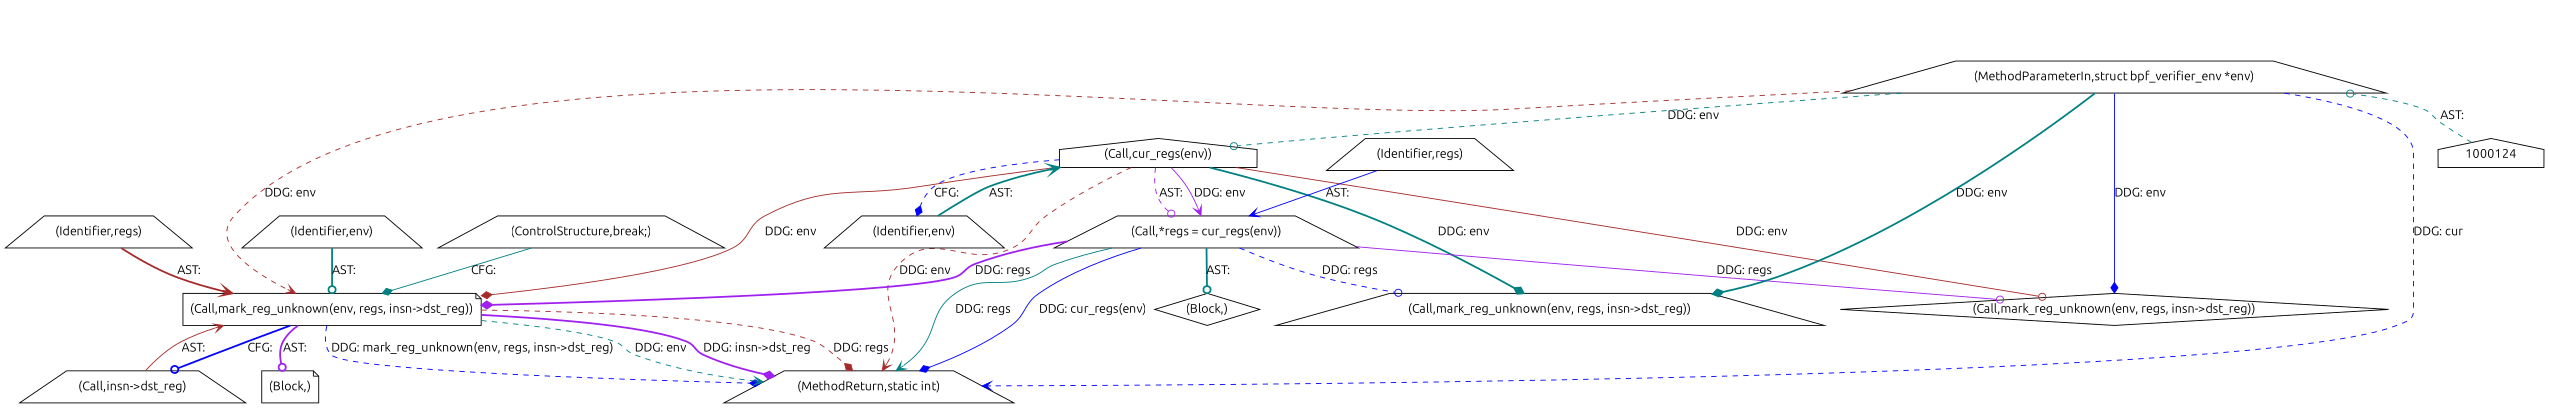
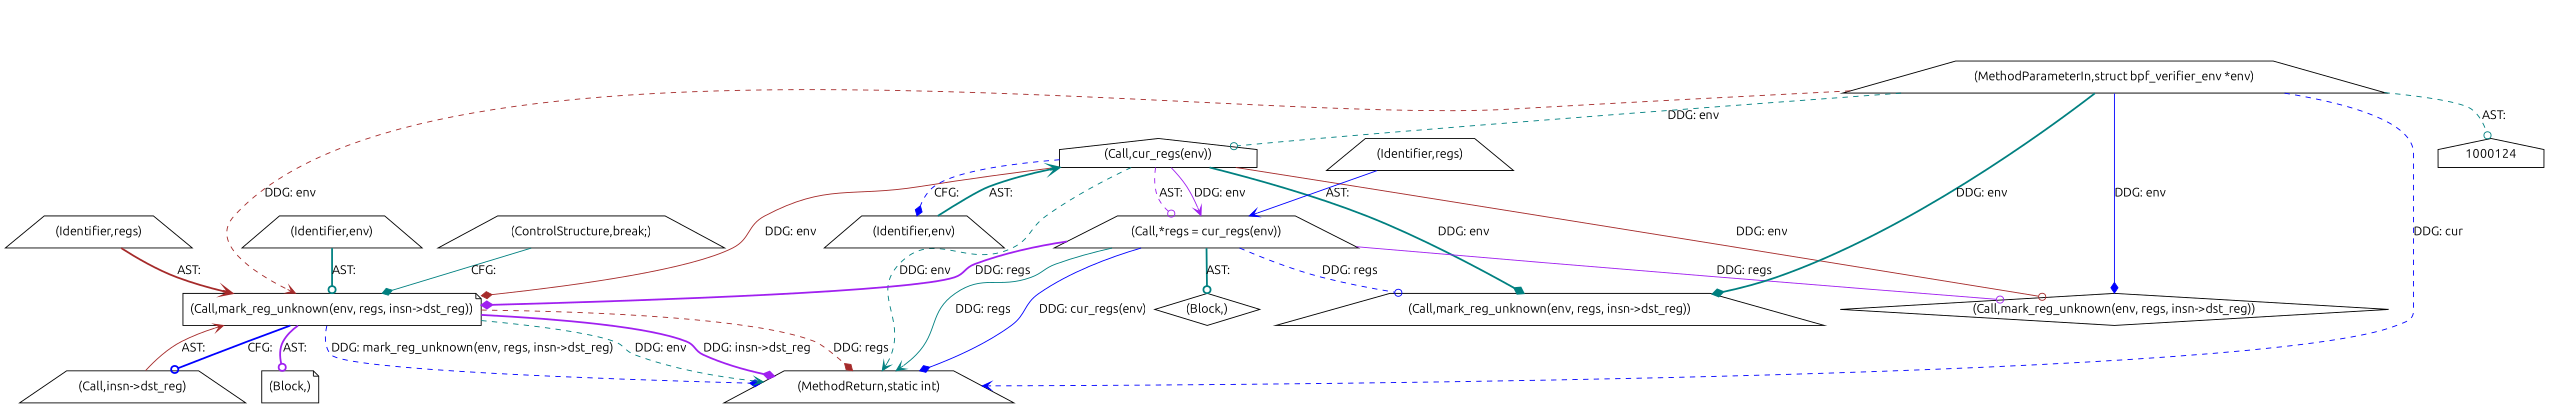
edge "1000124" -> "(MethodParameterIn,struct bpf_verifier_env *env)": reversed
edge "(Call,cur_regs(env))" -> "(MethodReturn,static int)": color brown -> teal
